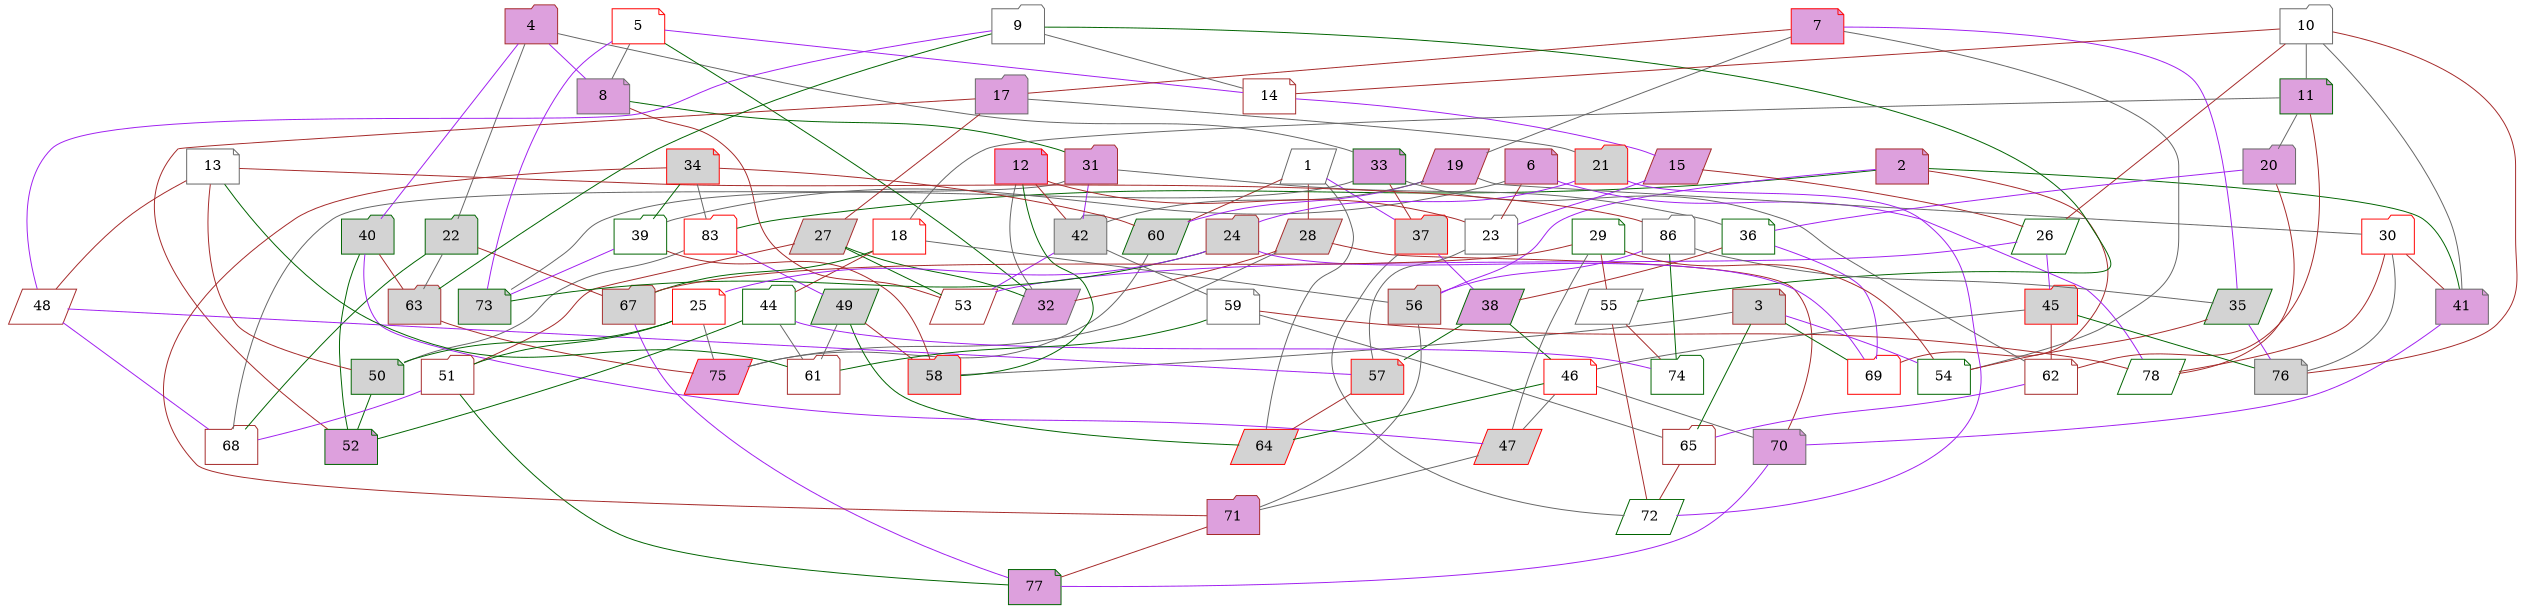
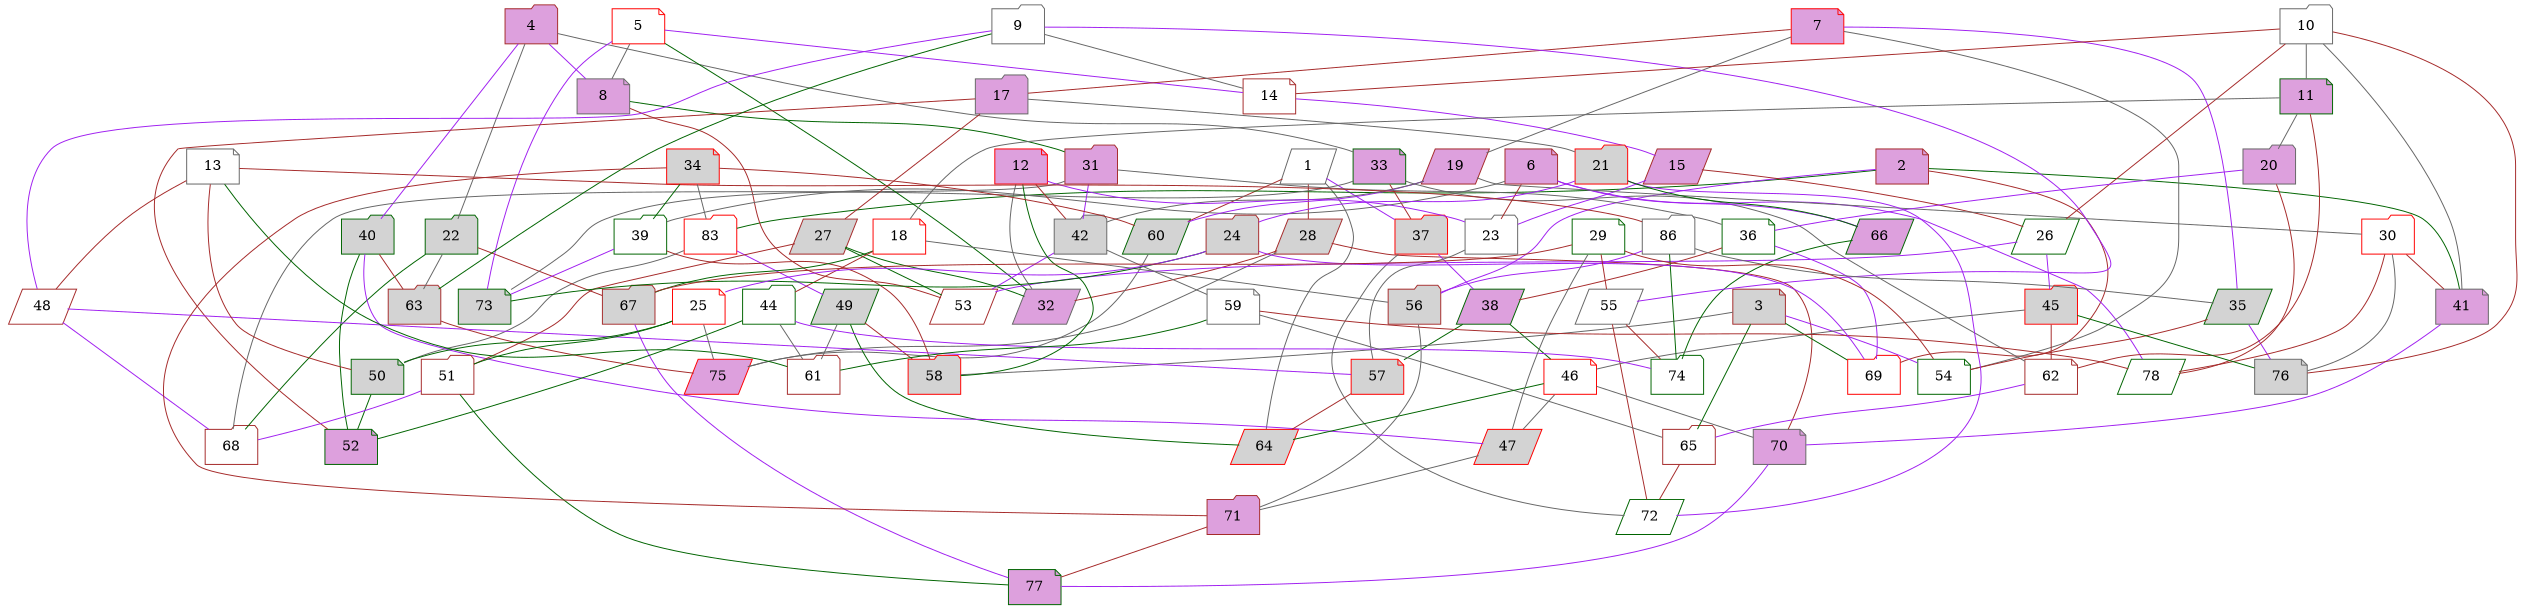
edge "9" -- "55": color darkgreen -> purple
edge "12" -- "23": color brown -> purple
node "66": added
